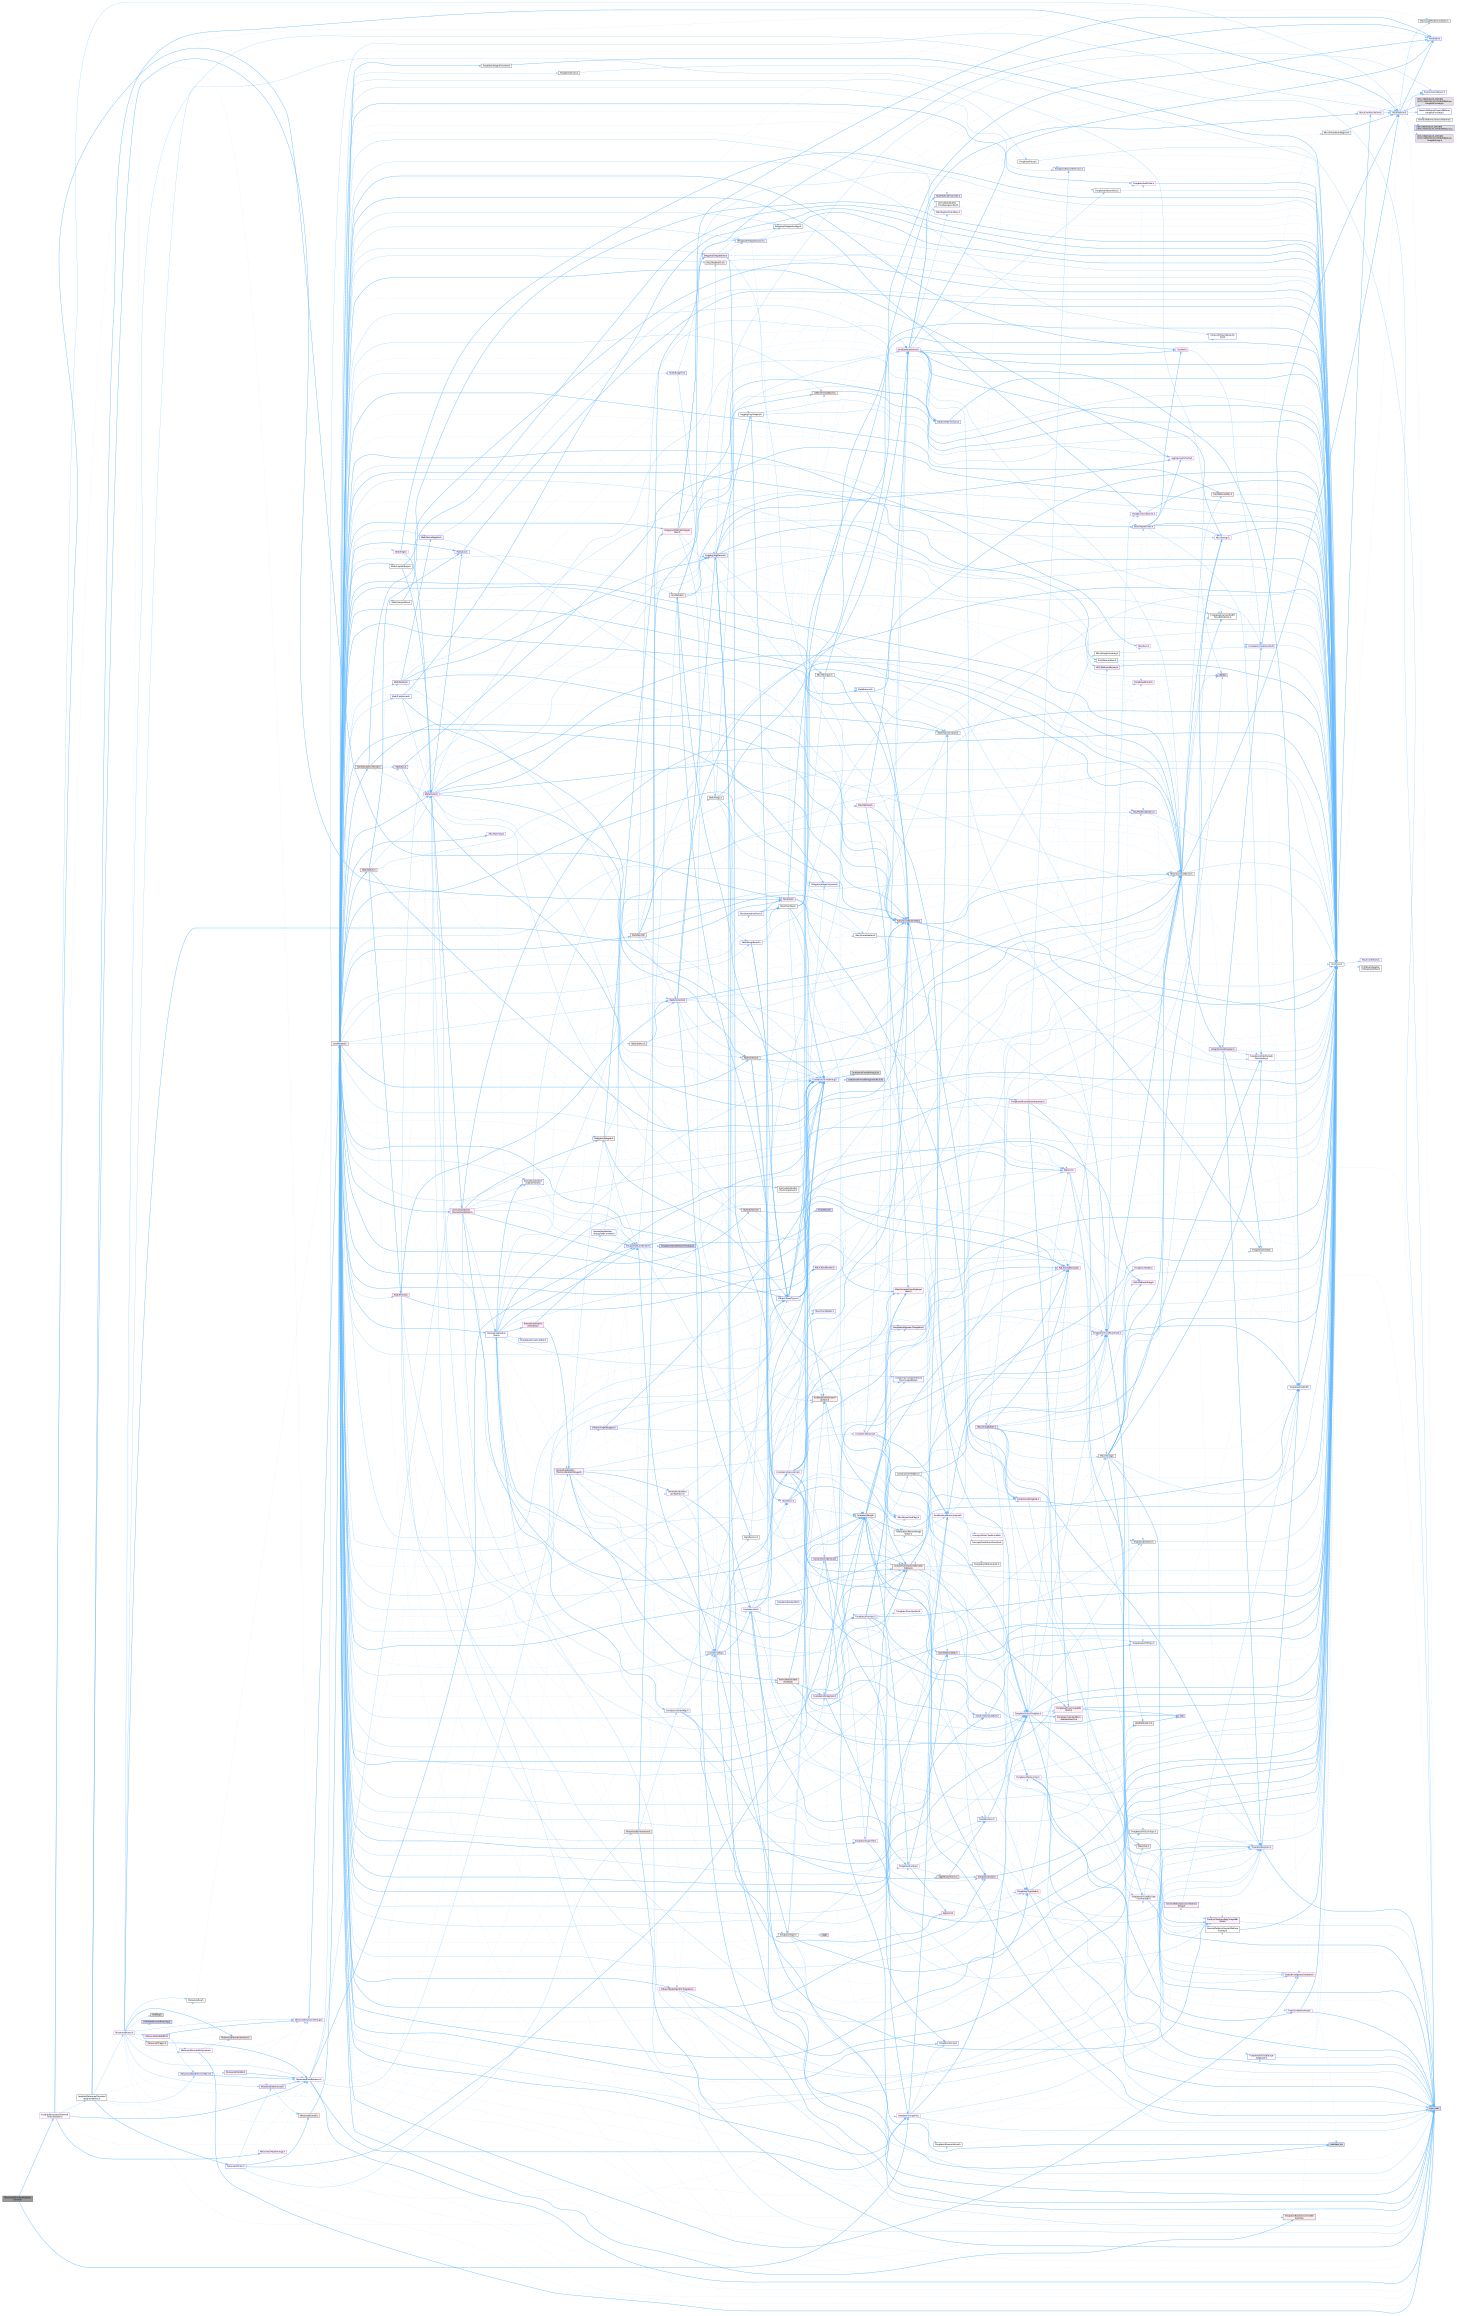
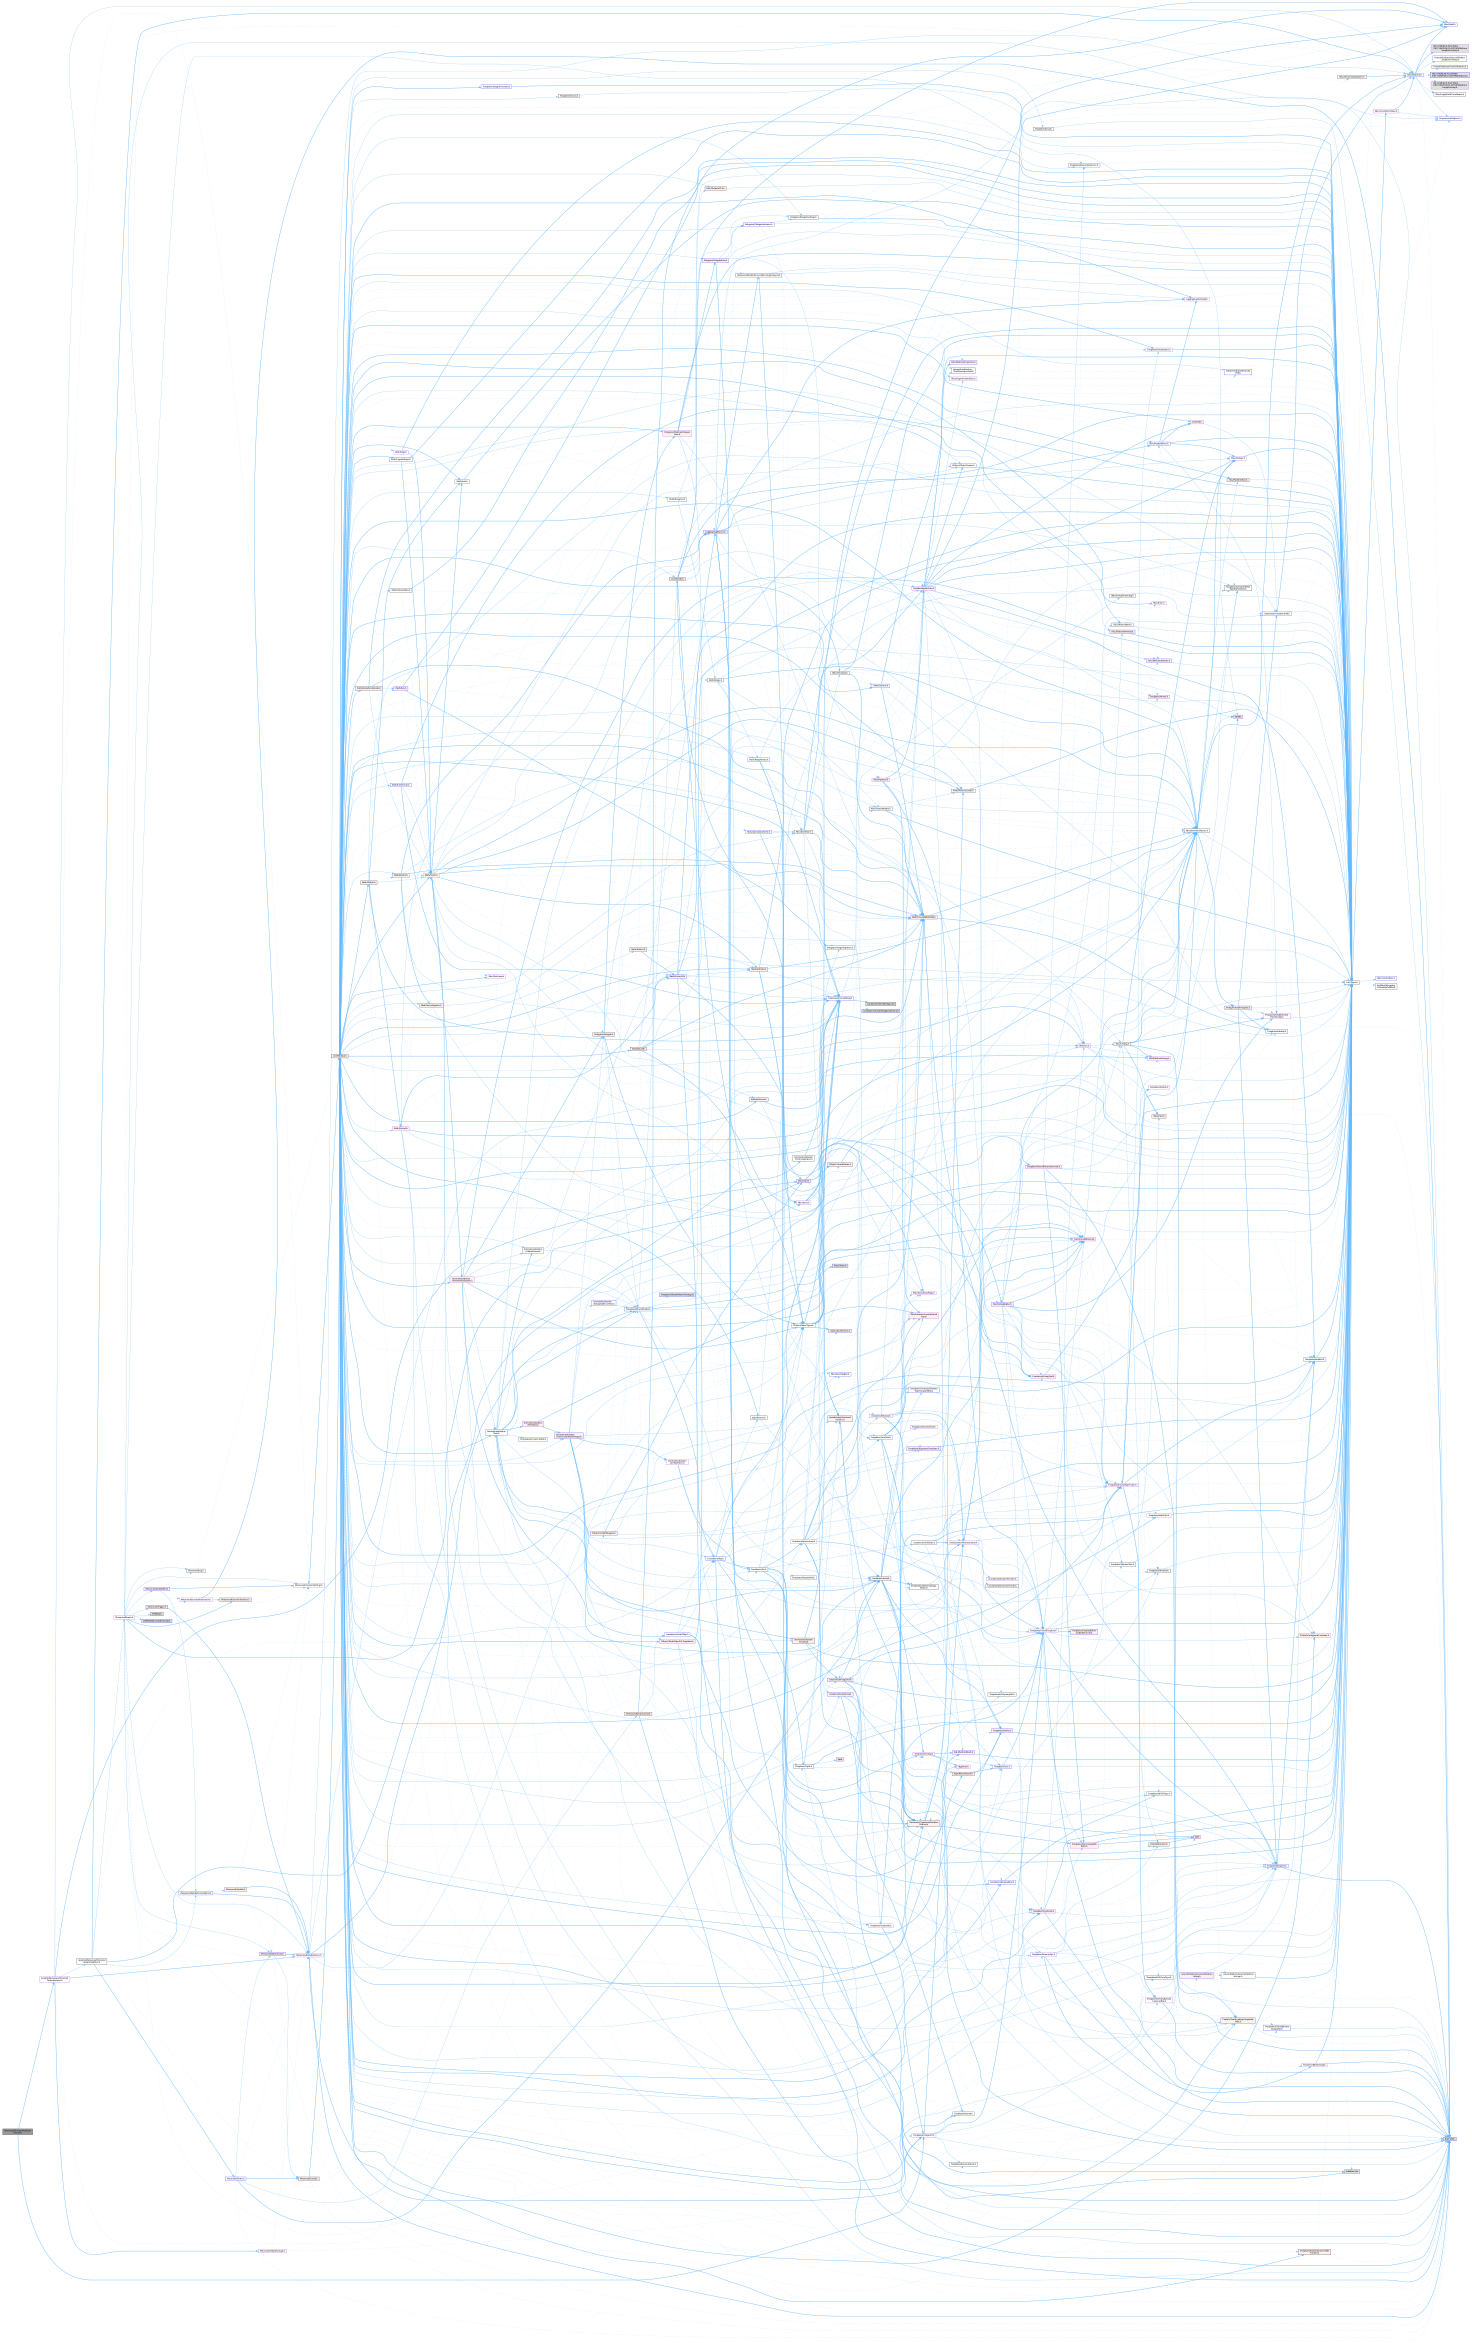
node "Templates/IntegralConstant.h": color black -> blue
node "Logging/LogCategory.h": label "Logging/LogCategory.h" -> "MetasoundDataReferenceMacro/LogCategory.h"
edge "UObject/NameTypes.h" -> "Misc/CoreMiscDefines.h": now "UObject/NameTypes.h" -> "CoreTypes.h"
edge "Math/Vector2D.h" -> "Math/UnrealMathUtility.h": now "Math/Vector2D.h" -> "Misc/StringBuilder.h"
node "Containers/Set.h": color purple -> black
